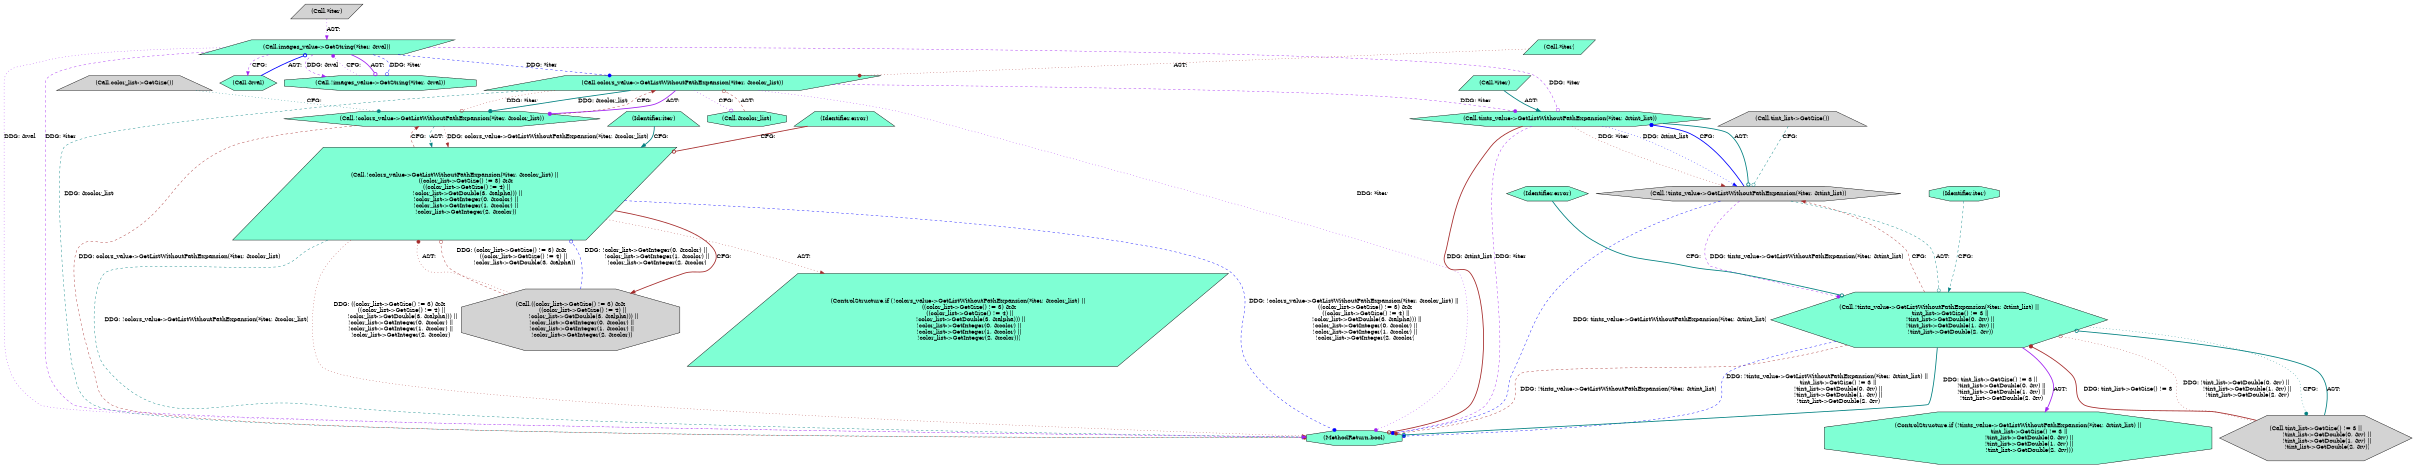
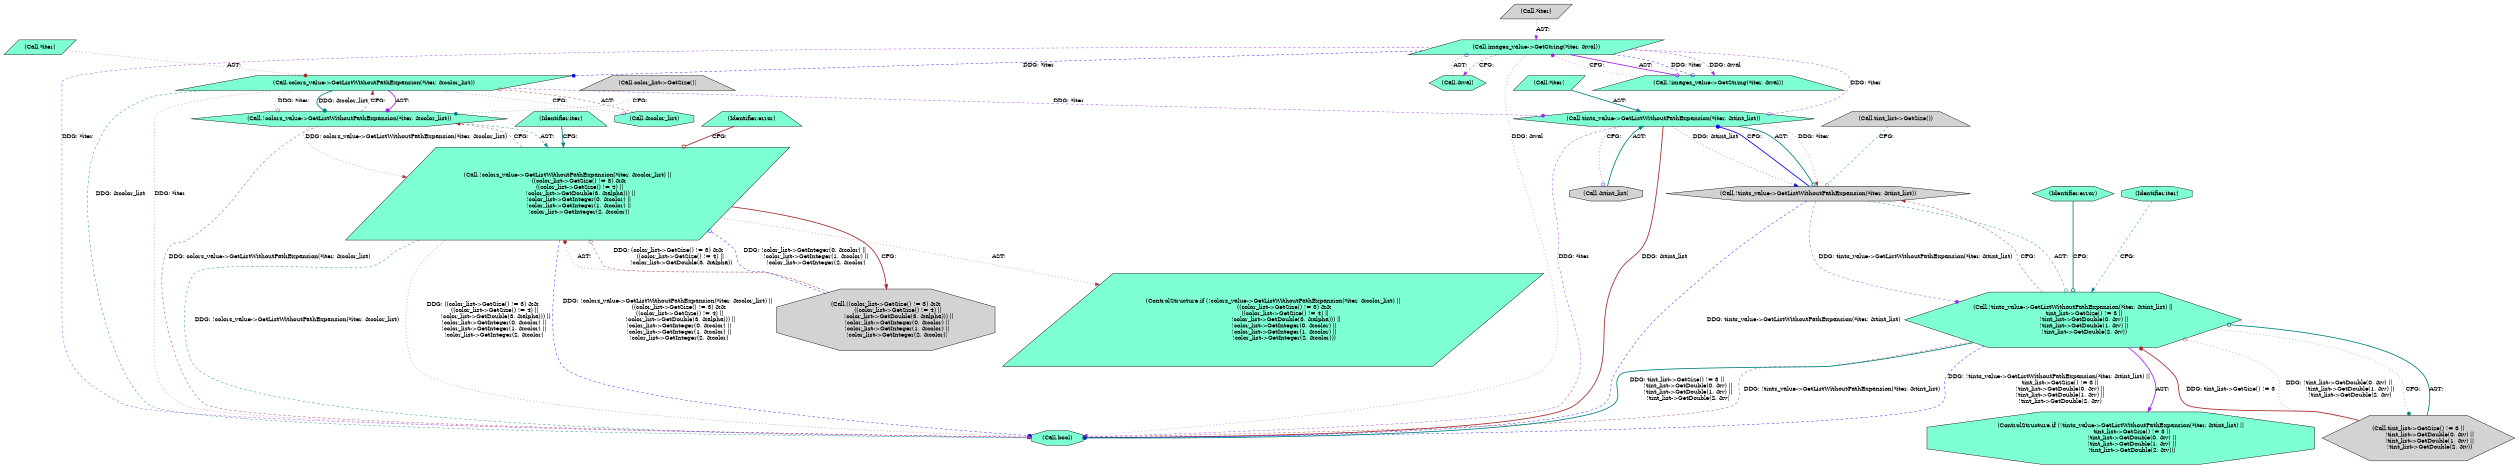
edge "(Call,&val)" -> "(Call,images_value->GetString(*iter, &val))": style bold -> dotted
node "(Call,!images_value->GetString(*iter, &val))": shape octagon -> trapezium
node "(Call,&tint_list)": added
node "(MethodReturn,bool)": label "(MethodReturn,bool)" -> "(Call,bool)"
